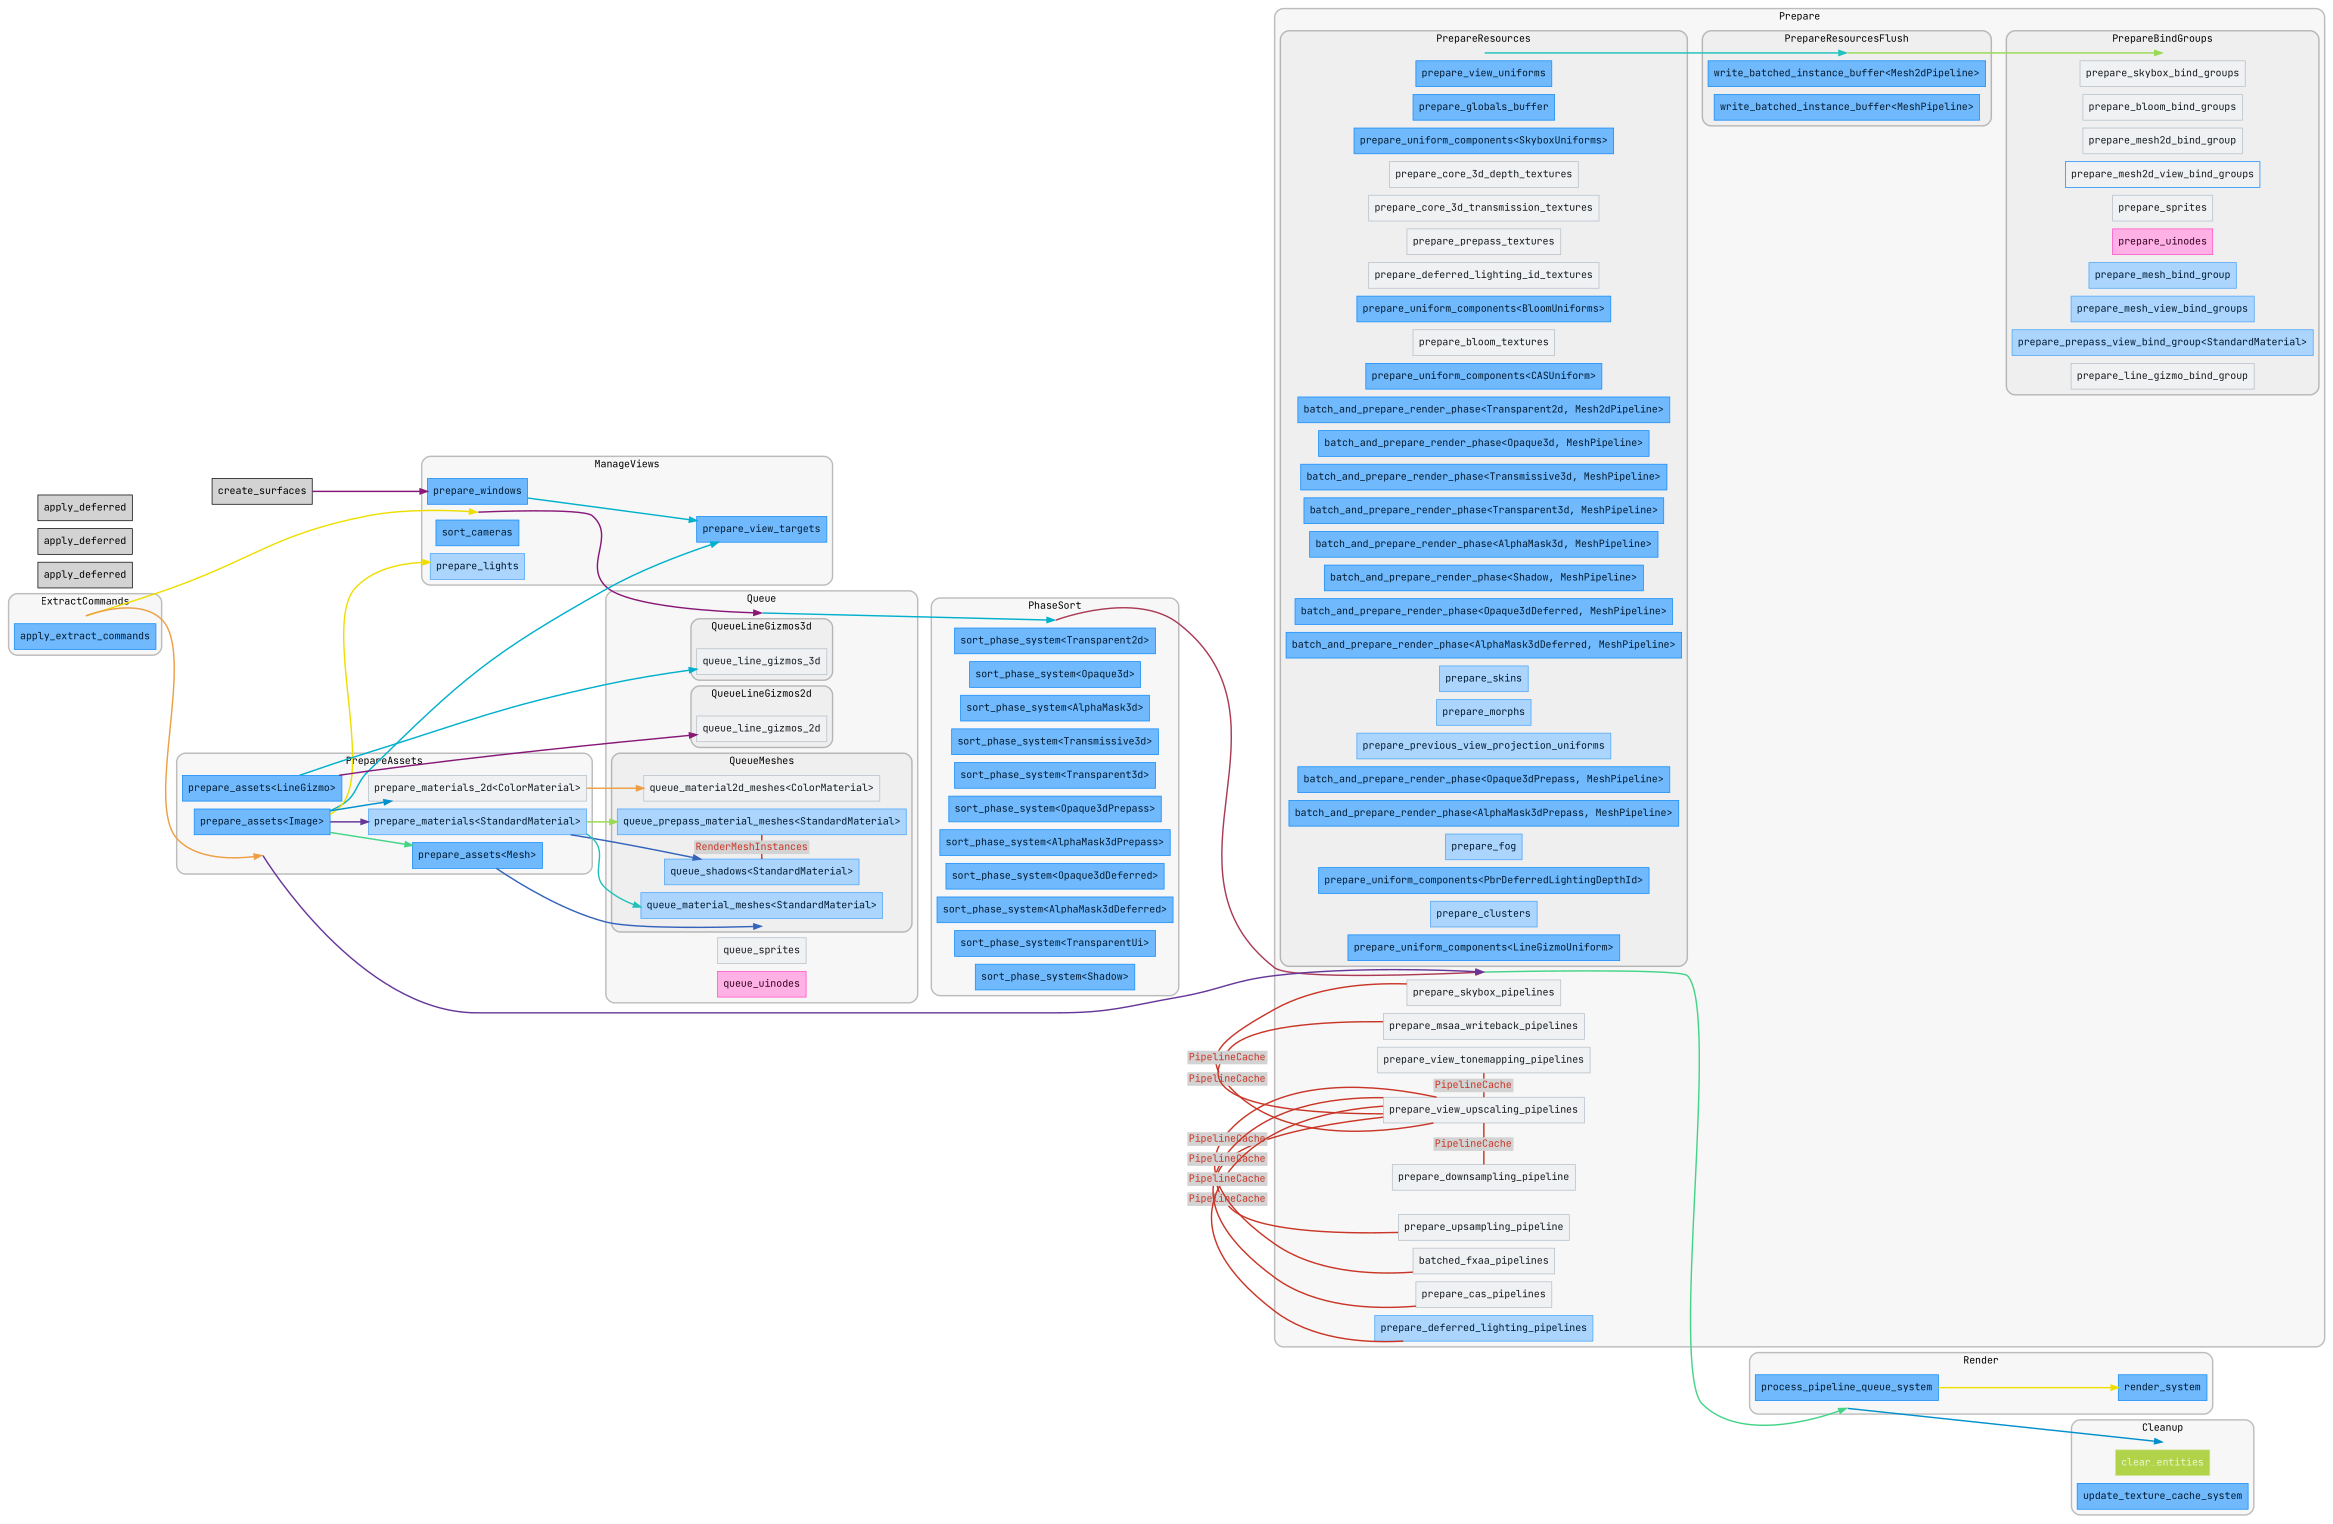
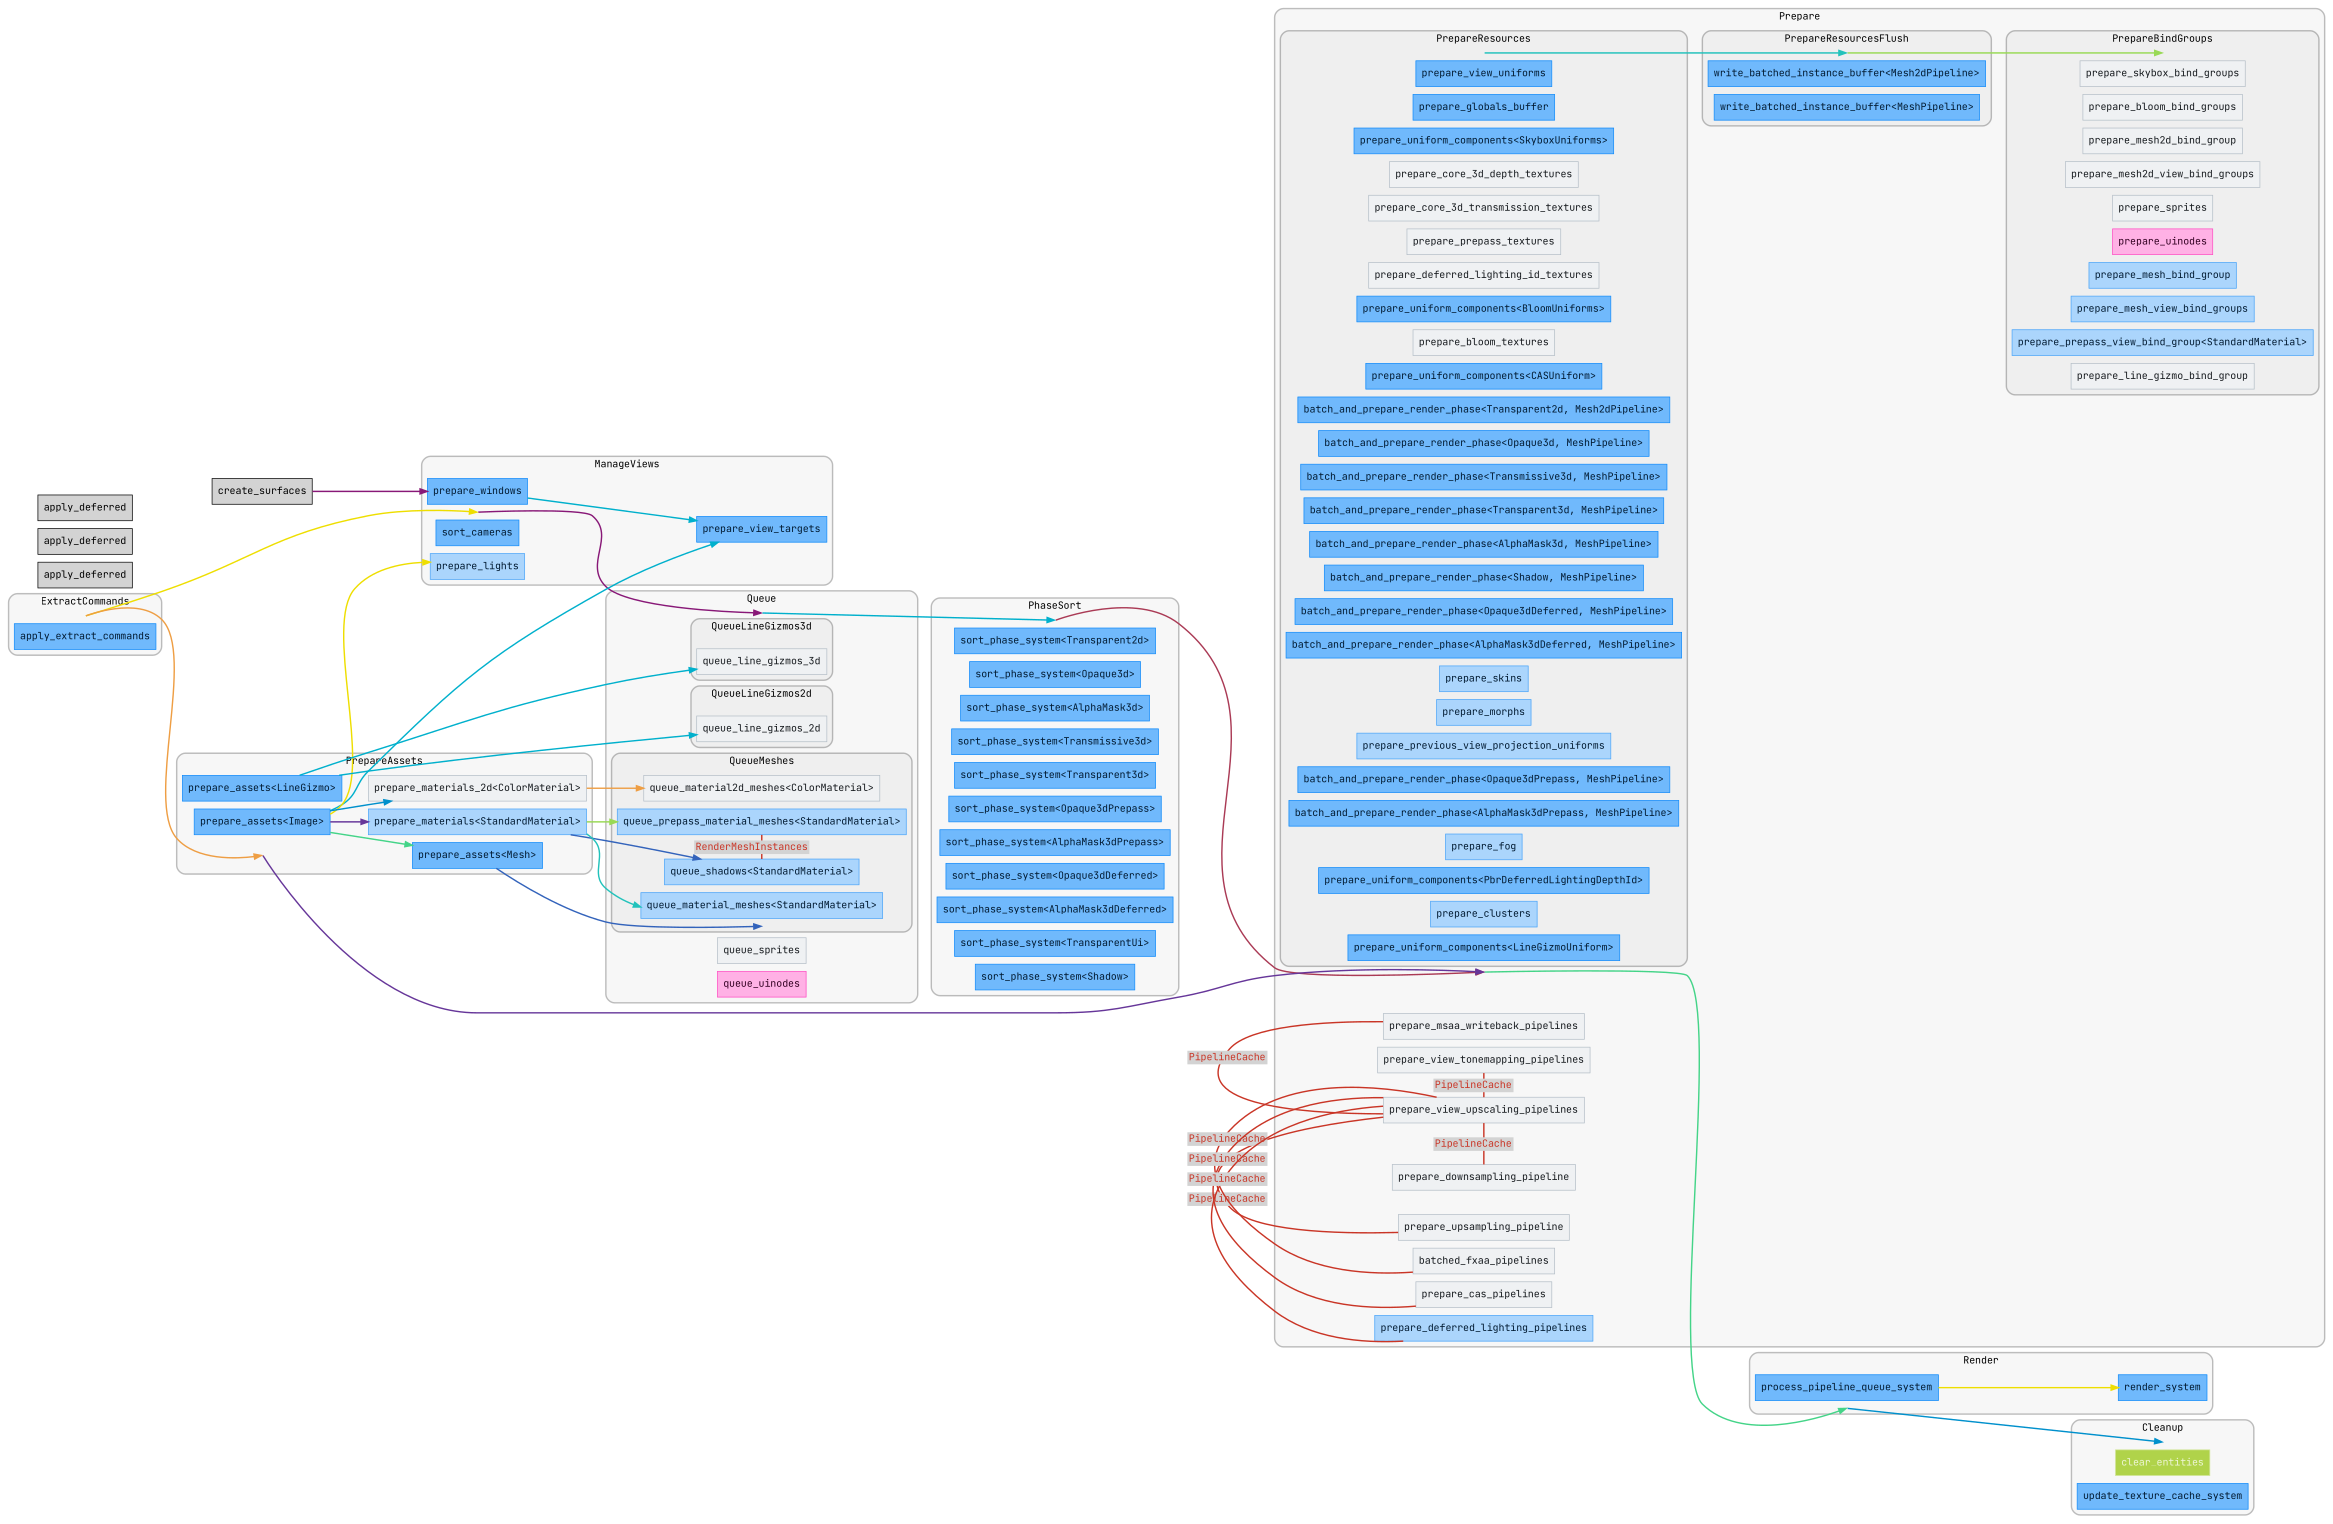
node "prepare_mesh2d_view_bind_groups": color #0c88f9 -> #b4bec7
edge "prepare_assets<LineGizmo>" -> "queue_line_gizmos_2d": color #881877 -> #00b0cc
node "prepare_skybox_pipelines": removed
